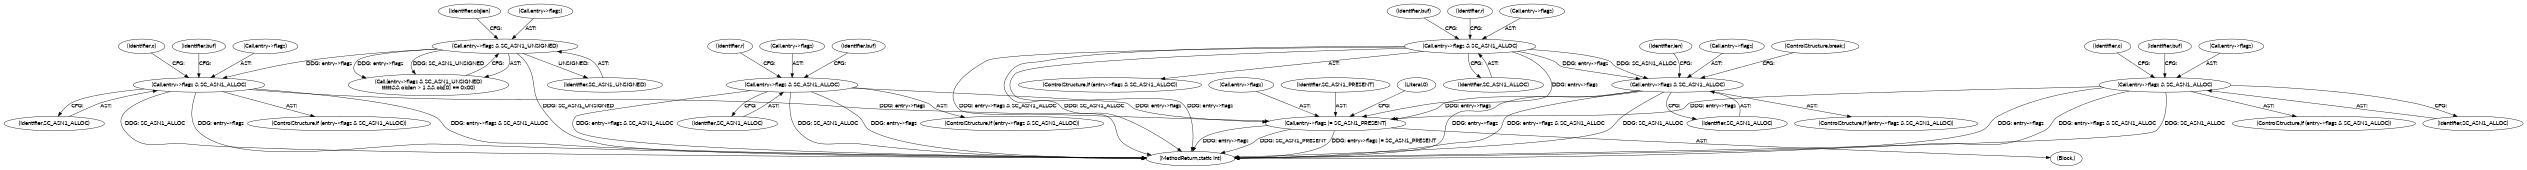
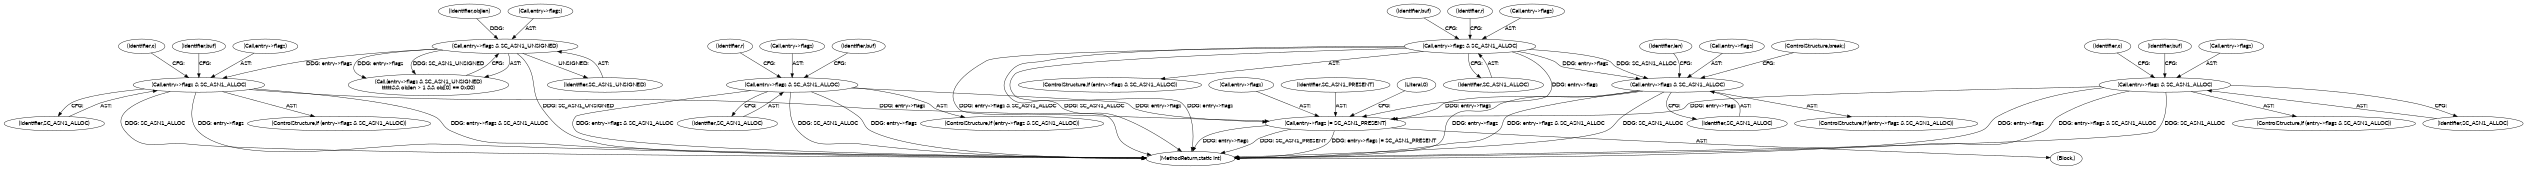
edge "(Identifier,objlen)" -> "(Call,entry->flags & SC_ASN1_UNSIGNED)": label "CFG: " -> "DDG: "
